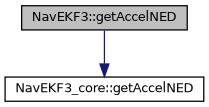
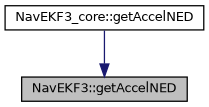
edge "NavEKF3::getAccelNED" -> "NavEKF3_core::getAccelNED": reversed
